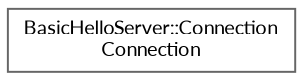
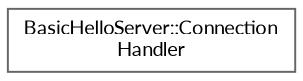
node "BasicHelloServer::Connection Connection": label "BasicHelloServer::Connection Connection" -> "BasicHelloServer::Connection Handler"
